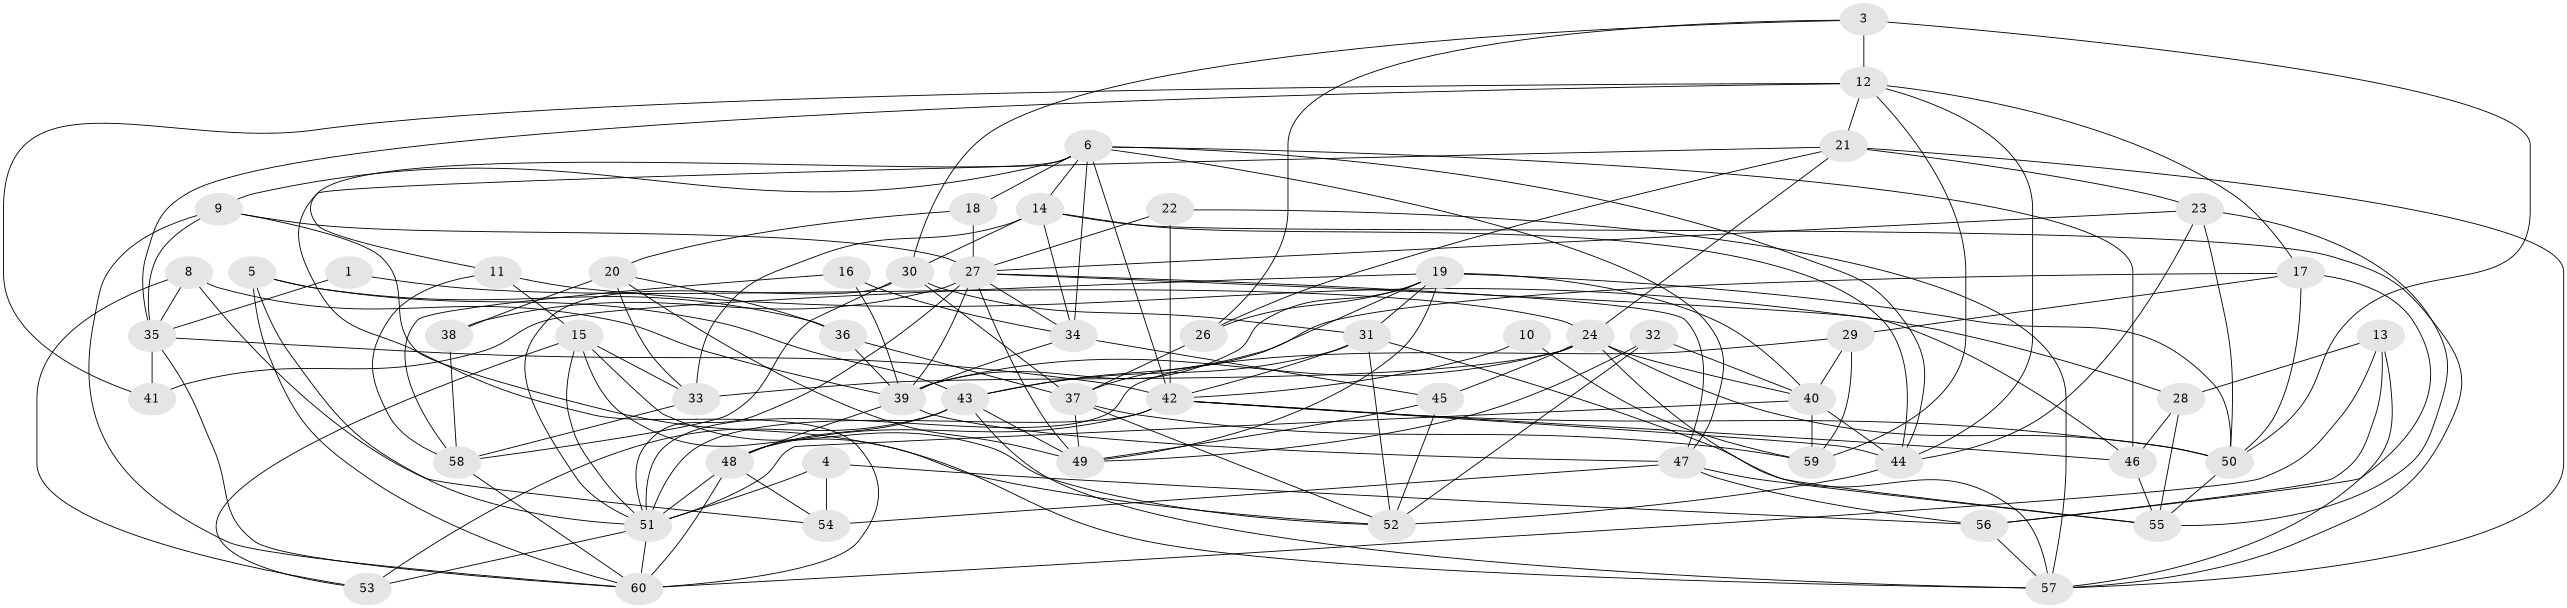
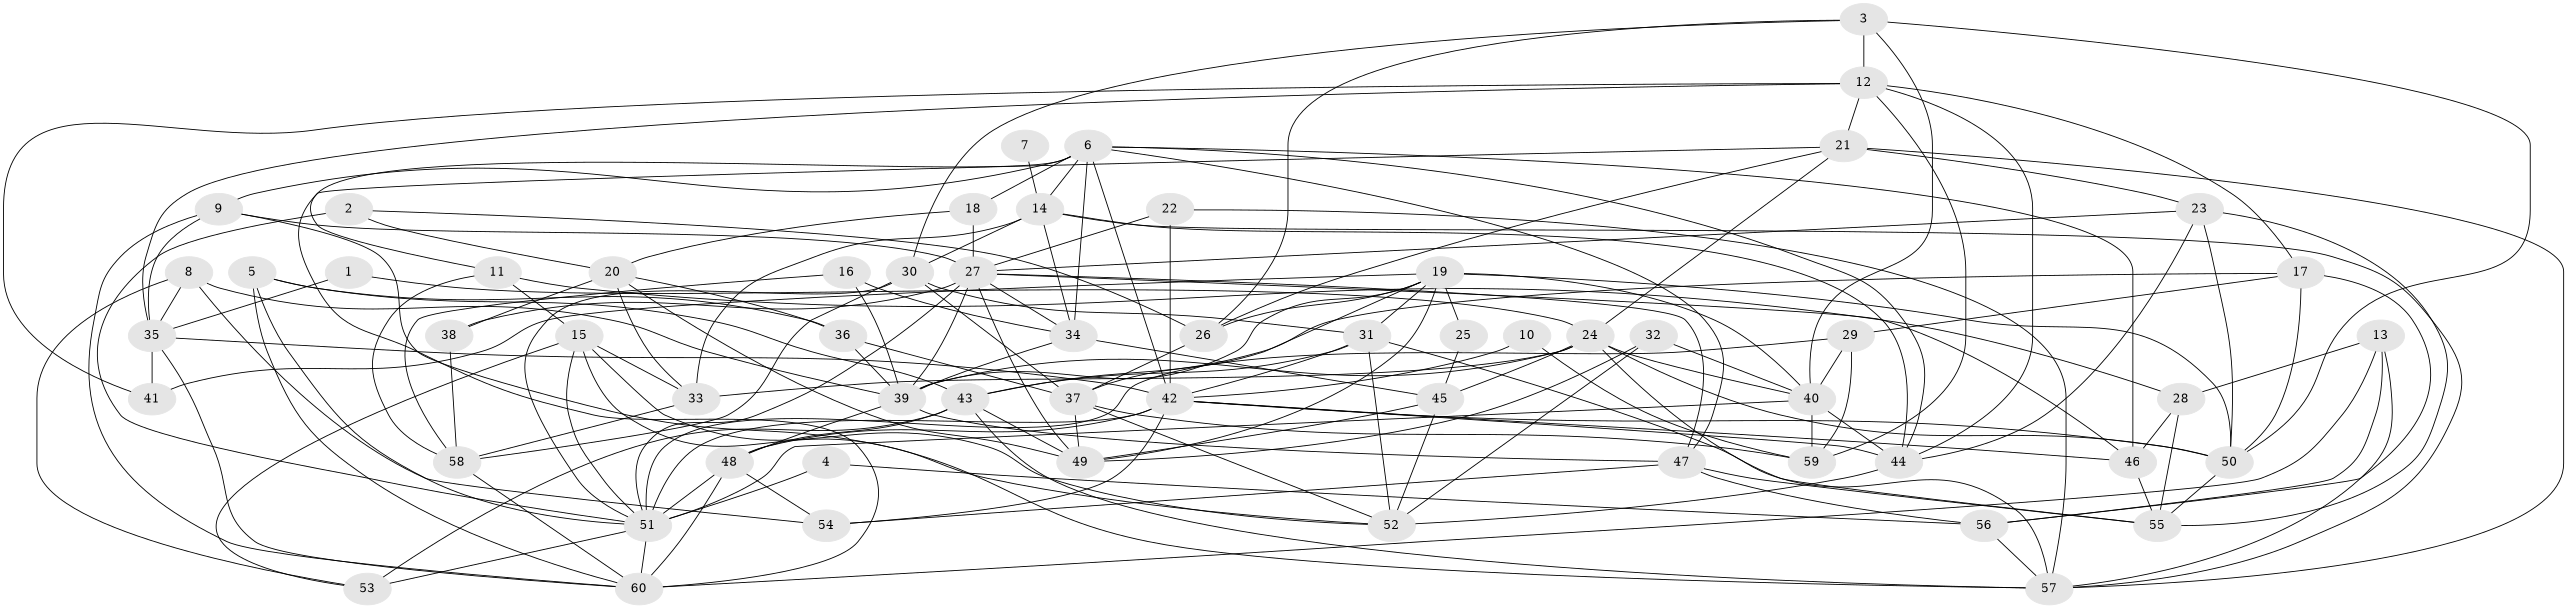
node "7": added
node "2": added
edge "3" -- "40": added
node "25": added
edge "4" -- "54": now "42" -- "54"
